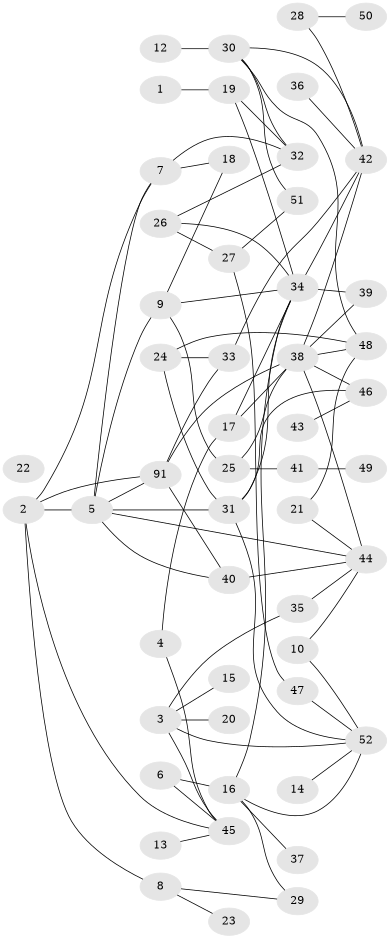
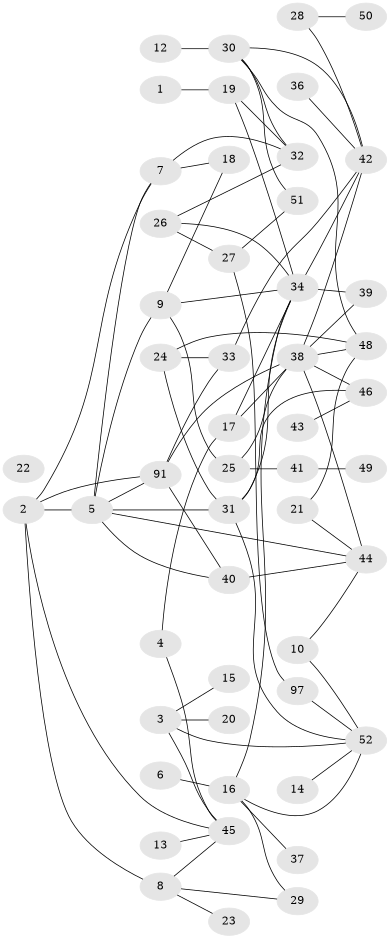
node "35": removed
node "47": label "47" -> "97"
edge "6" -- "45": now "8" -- "45"
